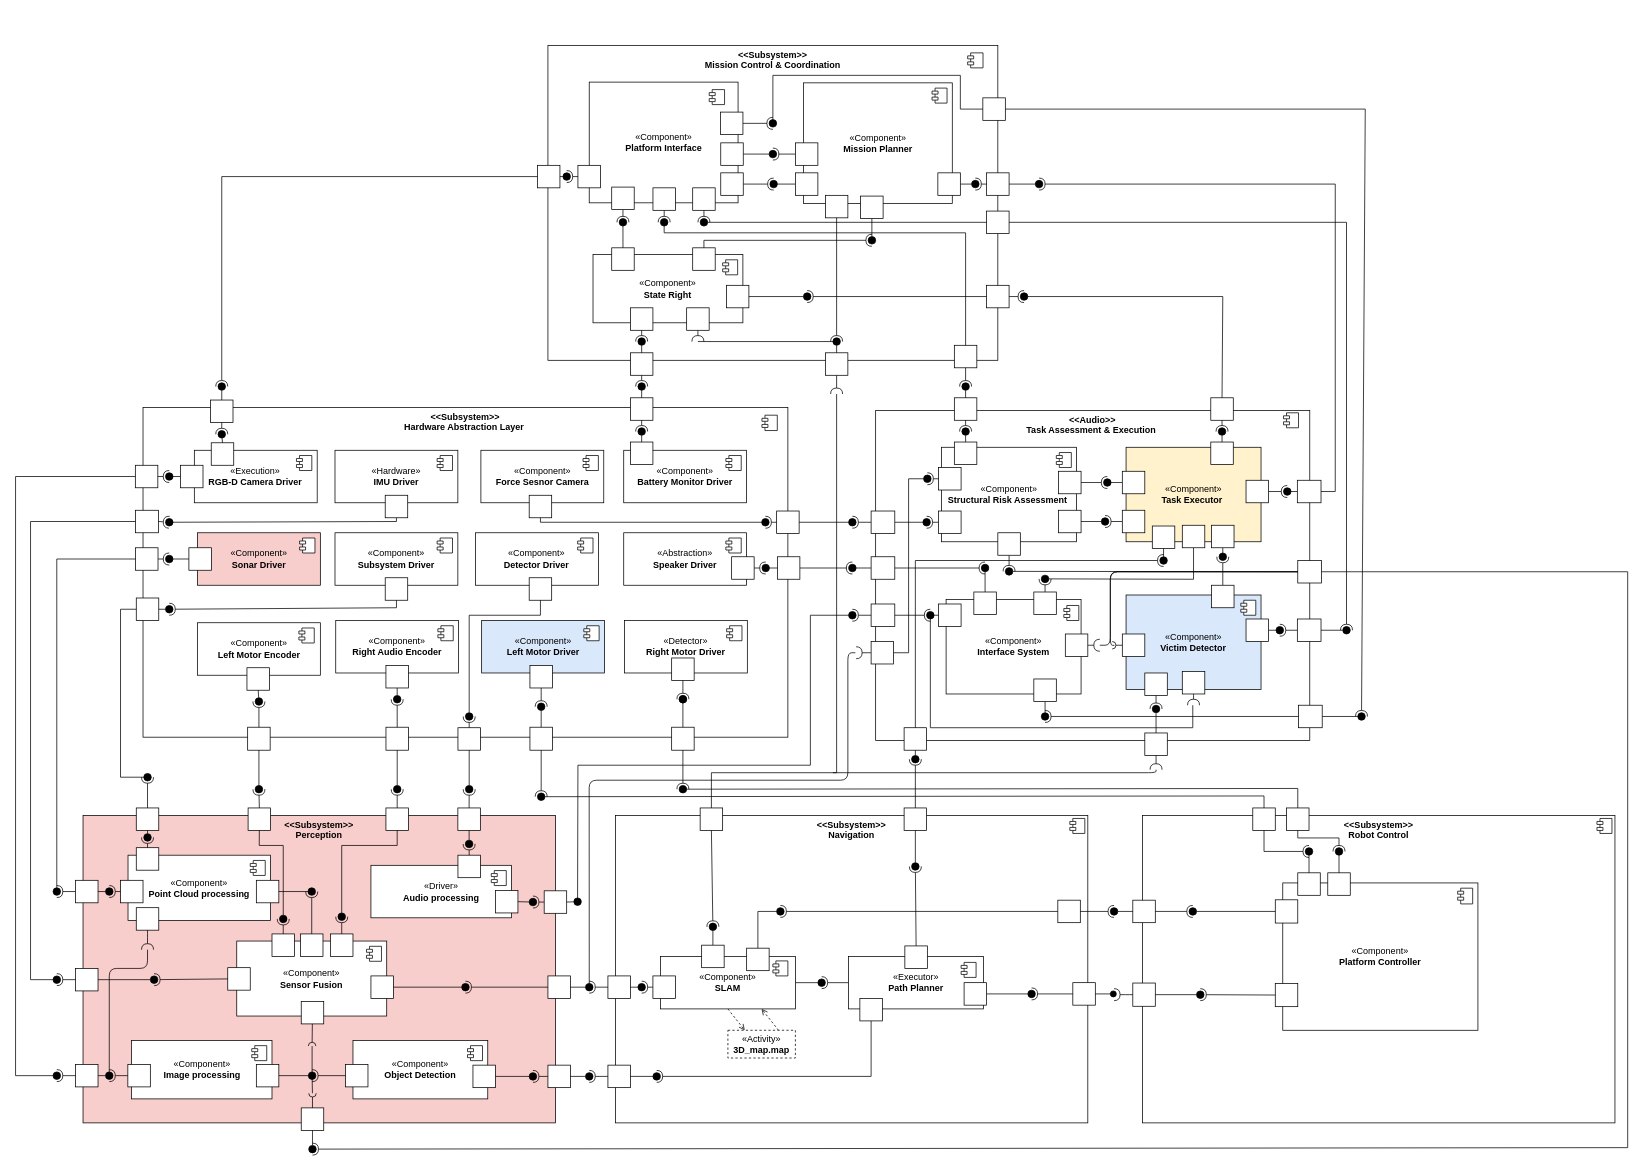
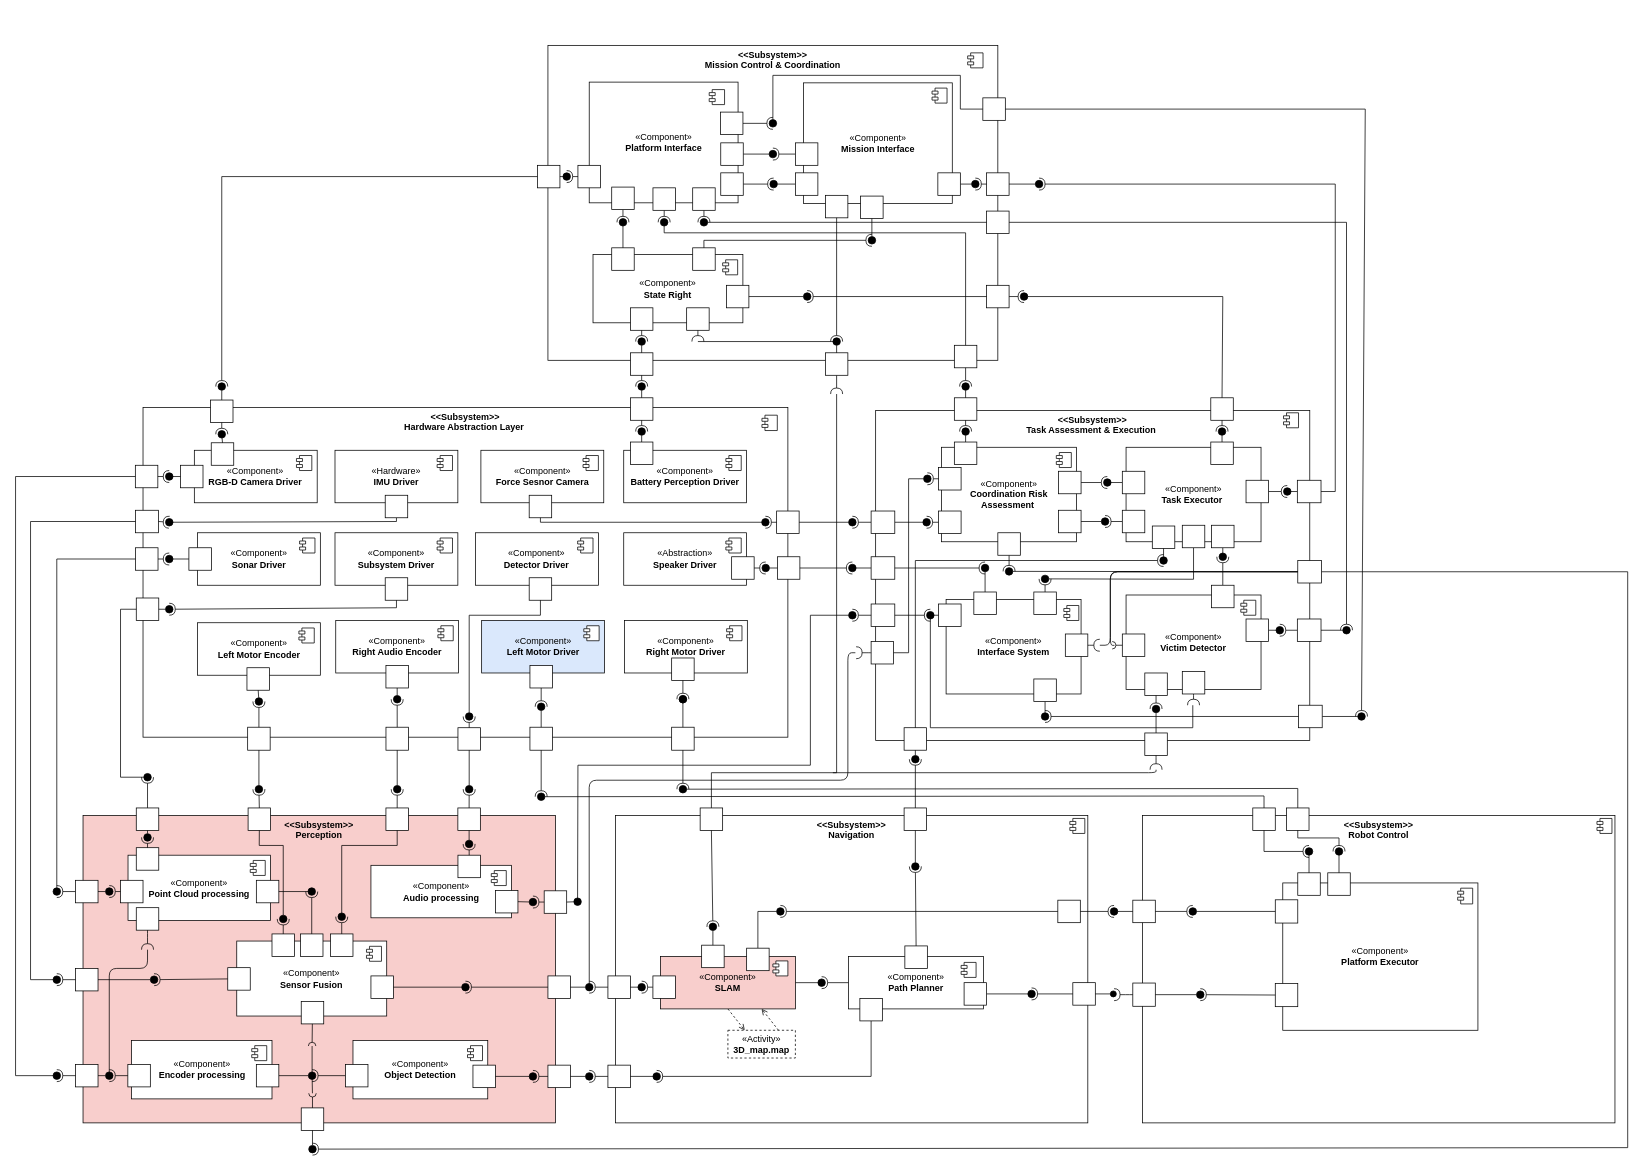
node "«Component» Mission Planner": label "«Component» Mission Planner" -> "«Component» Mission Interface"
node "<<Audio>> Task Assessment & Execution": label "<<Audio>> Task Assessment & Execution" -> "<<Subsystem>> Task Assessment & Execution"
node "«Execution» RGB-D Camera Driver": label "«Execution» RGB-D Camera Driver" -> "«Component» RGB-D Camera Driver"
node "«Component» Battery Monitor Driver": label "«Component» Battery Monitor Driver" -> "«Component» Battery Perception Driver"
node "«Component» Structural Risk Assessment": label "«Component» Structural Risk Assessment" -> "«Component» Coordination Risk Assessment"
node "«Component» Task Executor": fillcolor #fff2cc -> #ffffff
node "«Component» Sonar Driver": fillcolor #f8cecc -> #ffffff
node "«Component» Victim Detector": fillcolor #dae8fc -> #ffffff
node "«Detector» Right Motor Driver": label "«Detector» Right Motor Driver" -> "«Component» Right Motor Driver"
node "«Driver» Audio processing": label "«Driver» Audio processing" -> "«Component» Audio processing"
node "«Component» Platform Controller": label "«Component» Platform Controller" -> "«Component» Platform Executor"
node "«Component» SLAM": fillcolor #ffffff -> #f8cecc
node "«Executor» Path Planner": label "«Executor» Path Planner" -> "«Component» Path Planner"
node "«Component» Image processing": label "«Component» Image processing" -> "«Component» Encoder processing"
